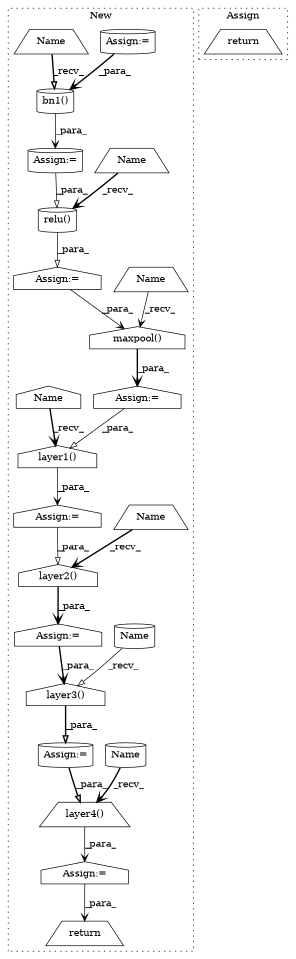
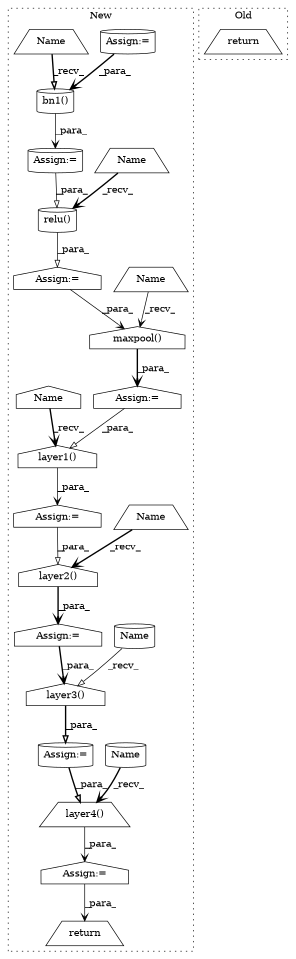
cluster "Assign": label "Assign" -> "Old"
